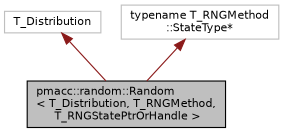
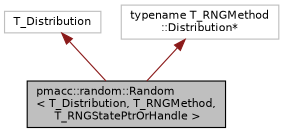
node "typename T_RNGMethod ::StateType*": label "typename T_RNGMethod ::StateType*" -> "typename T_RNGMethod ::Distribution*"
